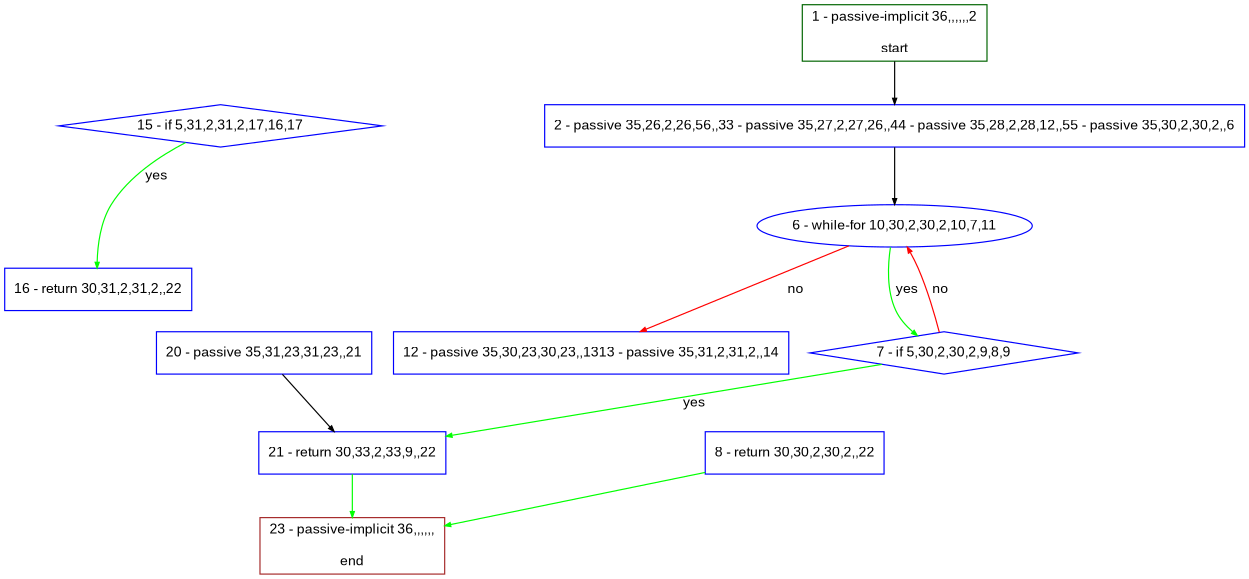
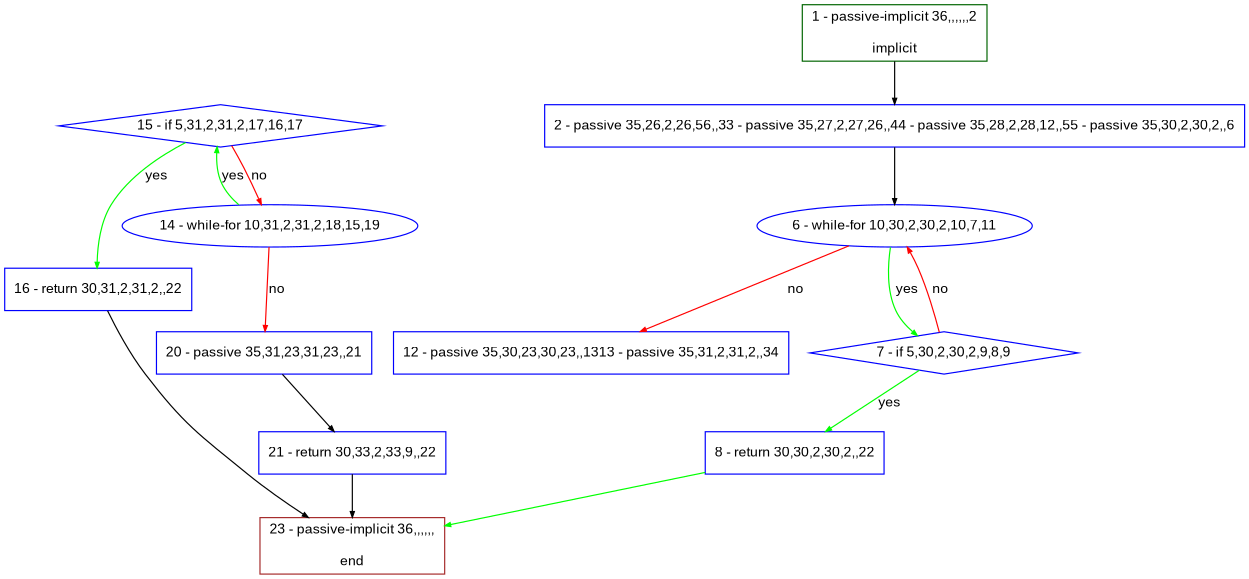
node "1 - passive-implicit 36,,,,,,2 start": label "1 - passive-implicit 36,,,,,,2 start" -> "1 - passive-implicit 36,,,,,,2 implicit"
node "14 - while-for 10,31,2,31,2,18,15,19": added
node "12 - passive 35,30,23,30,23,,1313 - passive 35,31,2,31,2,,14": label "12 - passive 35,30,23,30,23,,1313 - passive 35,31,2,31,2,,14" -> "12 - passive 35,30,23,30,23,,1313 - passive 35,31,2,31,2,,34"
edge "7 - if 5,30,2,30,2,9,8,9" -> "21 - return 30,33,2,33,9,,22": now "7 - if 5,30,2,30,2,9,8,9" -> "8 - return 30,30,2,30,2,,22"
edge "16 - return 30,31,2,31,2,,22" -> "23 - passive-implicit 36,,,,,, end": added
edge "21 - return 30,33,2,33,9,,22" -> "23 - passive-implicit 36,,,,,, end": color #00ff00 -> #000000
